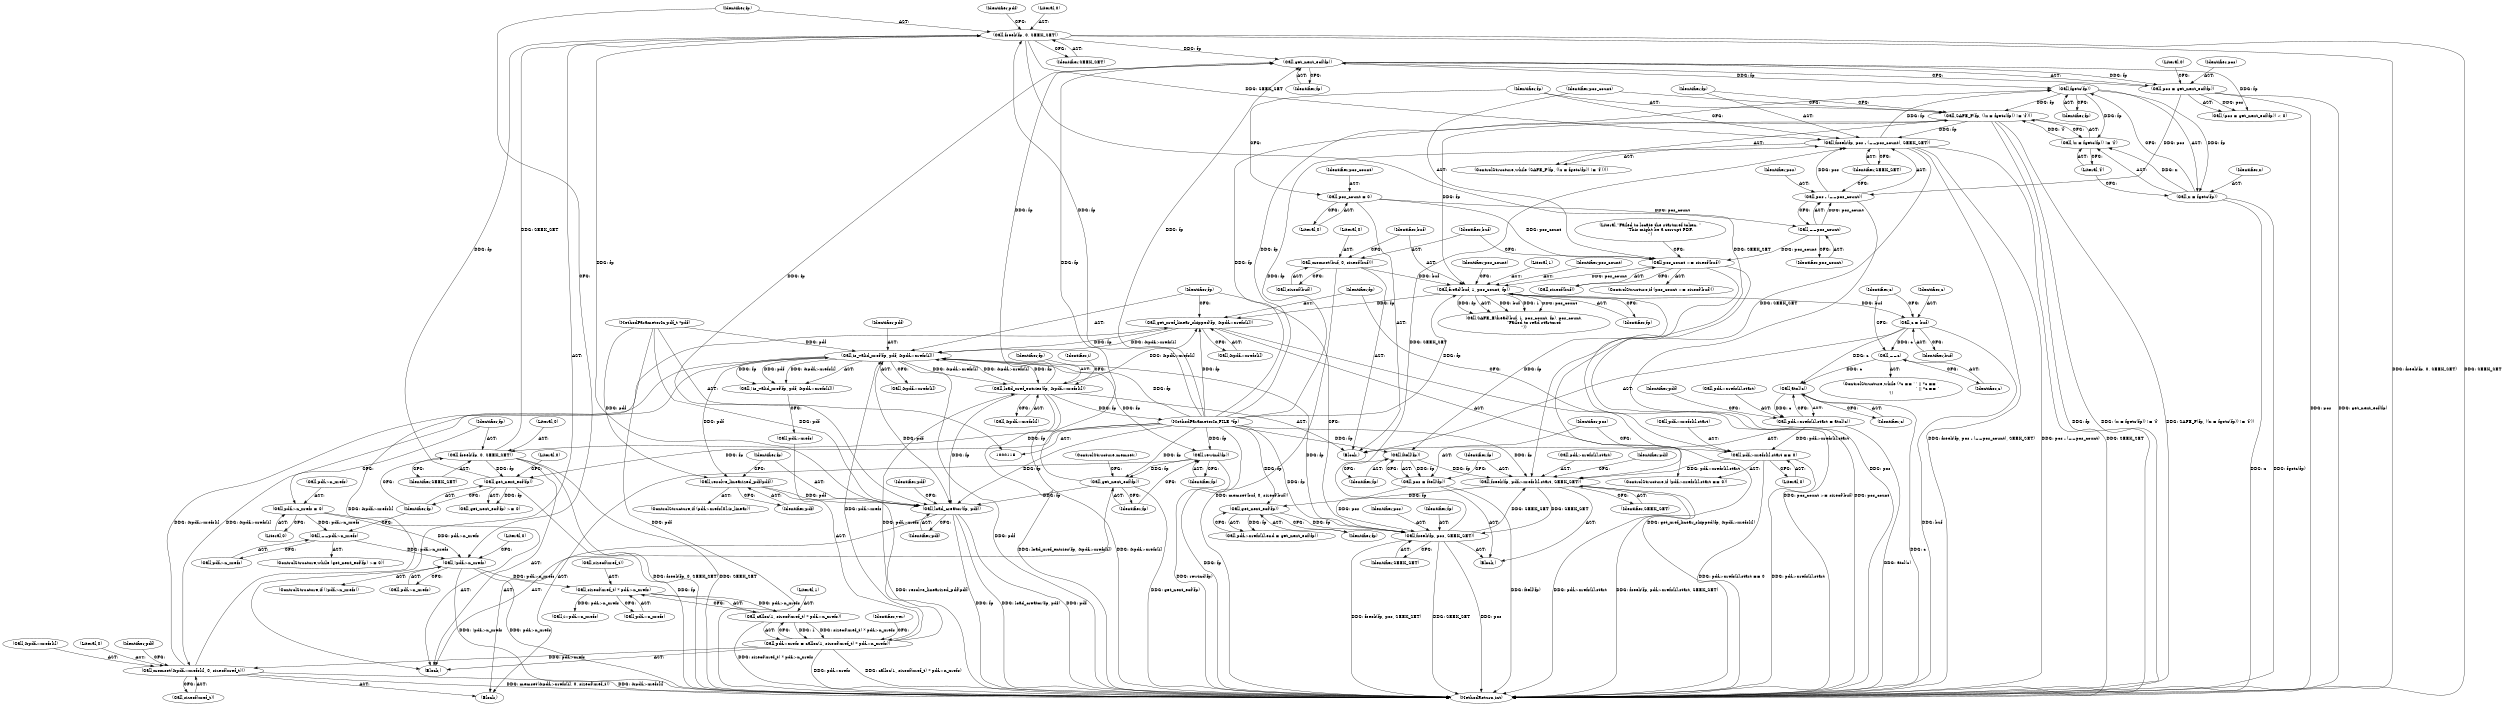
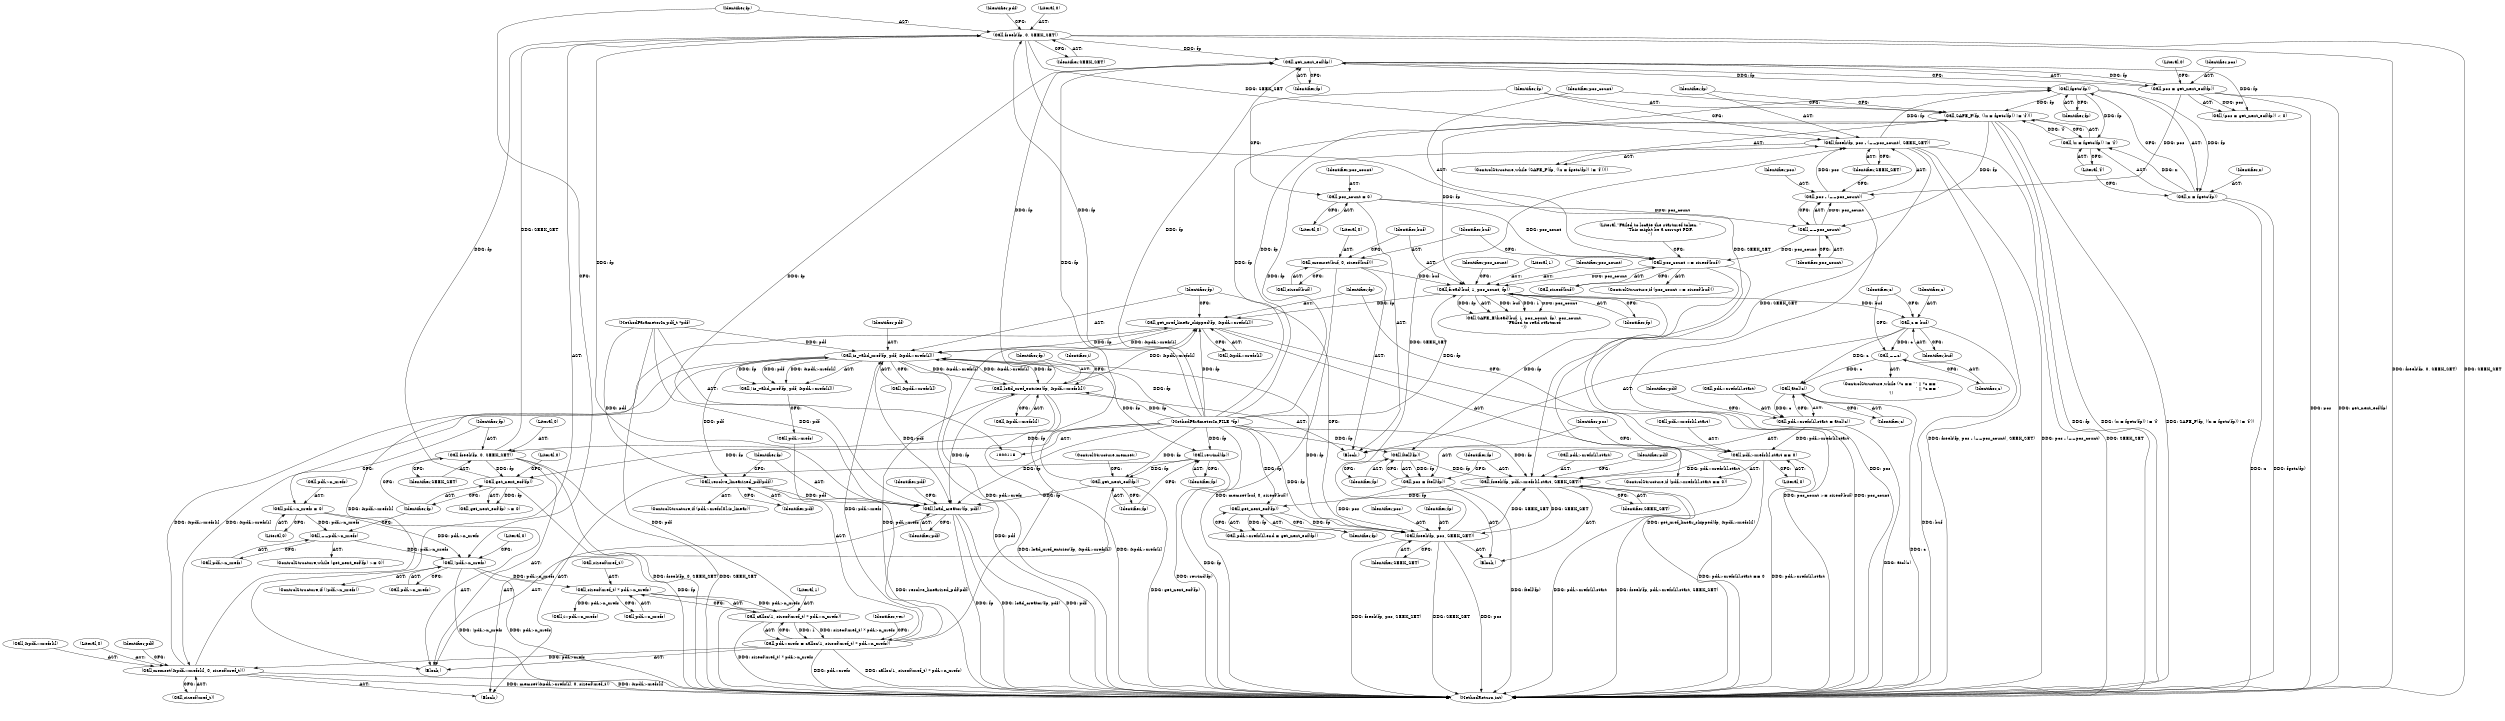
edge "(Call,SAFE_F(fp, ((x = fgetc(fp)) != 'f')))" -> "(Call,fseek(fp, pos - (++pos_count), SEEK_SET))": now "(Call,SAFE_F(fp, ((x = fgetc(fp)) != 'f')))" -> "(Call,++pos_count)"
edge "(Call,load_xref_entries(fp, &pdf->xrefs[i]))" -> "(MethodParameterIn,FILE *fp)": reversed
edge "(Call,pdf->xrefs = calloc(1, sizeof(xref_t) * pdf->n_xrefs))" -> "(Call,get_xref_linear_skipped(fp, &pdf->xrefs[i]))": added, label "DDG: pdf->xrefs"
